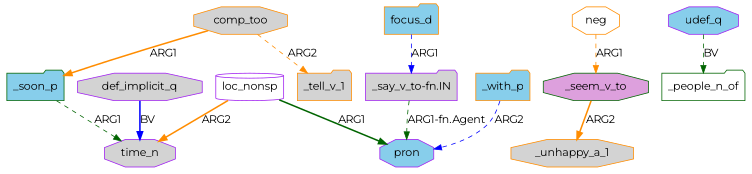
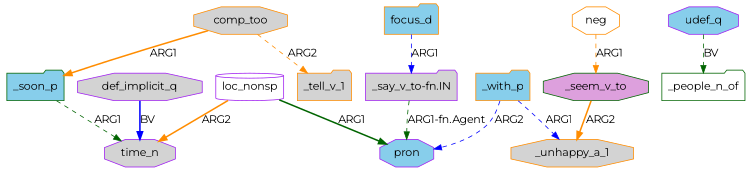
edge "_with_p" -> "_unhappy_a_1": added, label "ARG1"
